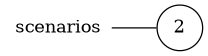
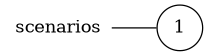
node "2": label "2" -> "1"
